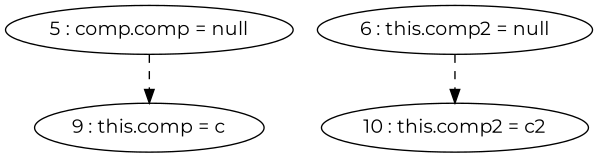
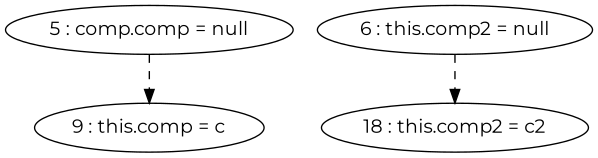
node "10 : this.comp2 = c2": label "10 : this.comp2 = c2" -> "18 : this.comp2 = c2"
